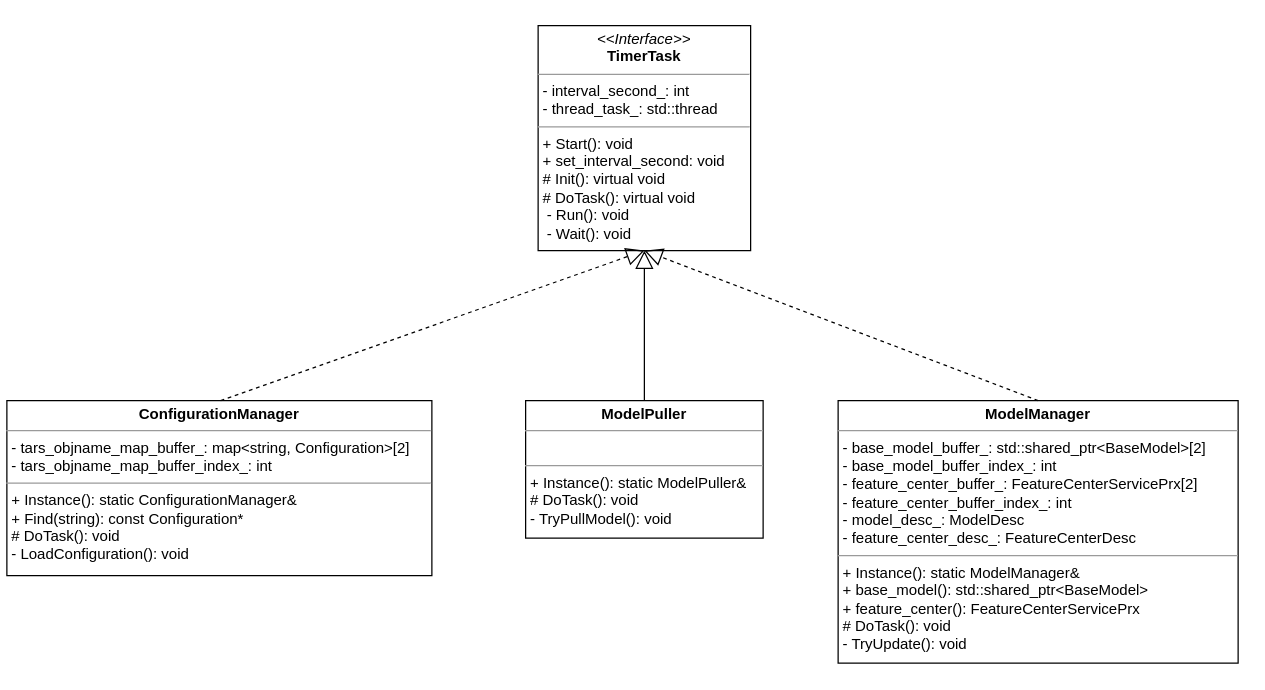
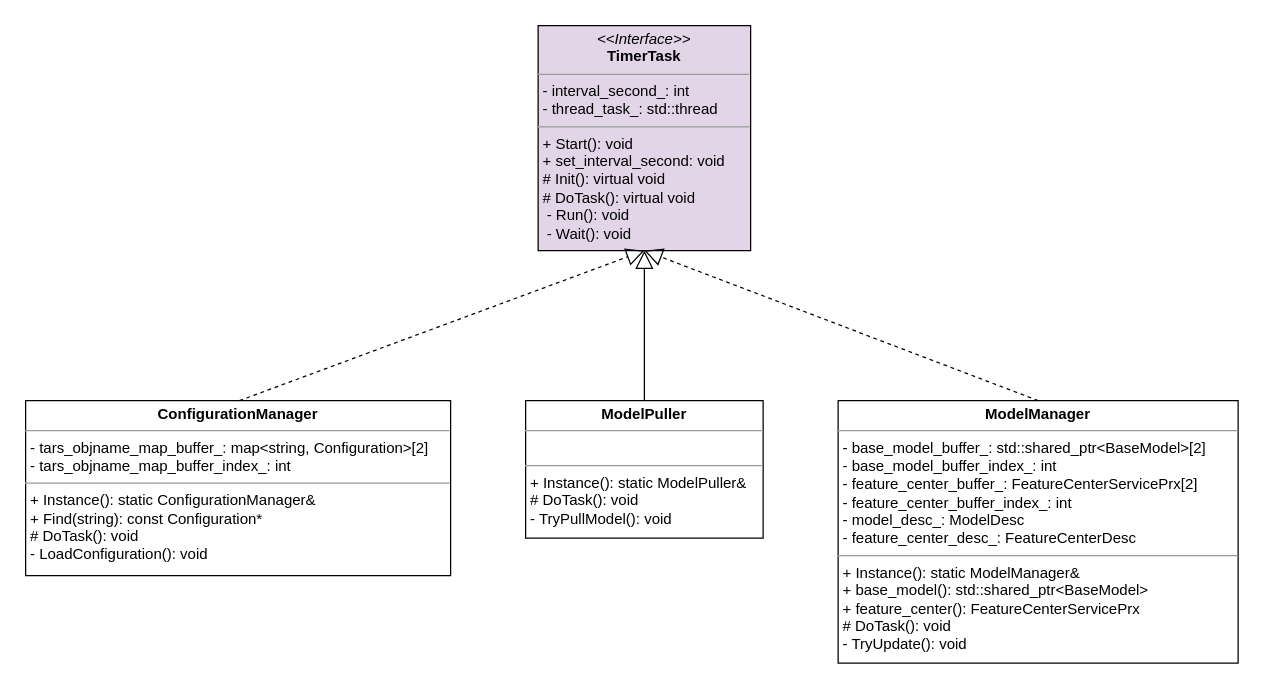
node "<<Interface>> TimerTask - interval_second_: int - thread_task_: std::thread + Start(): void + set_interval_second: void # Init(): virtual void # DoTask(): virtual void - Run(): void - Wait(): void": fillcolor #ffffff -> #e1d5e7
node "ConfigurationManager - tars_objname_map_buffer_: map<string, Configuration>[2] - tars_objname_map_buffer_index_: int + Instance(): static ConfigurationManager& + Find(string): const Configuration* # DoTask(): void - LoadConfiguration(): void": moved (219, 488) -> (238, 488)
